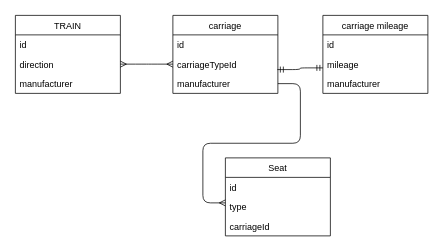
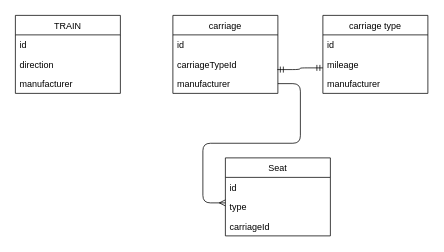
node "carriage mileage": label "carriage mileage" -> "carriage type"
edge "direction" -- "carriageTypeId": removed
